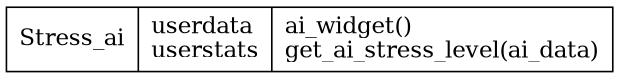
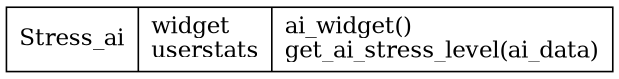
node "Stress_ai": text "userdata" -> "widget"
